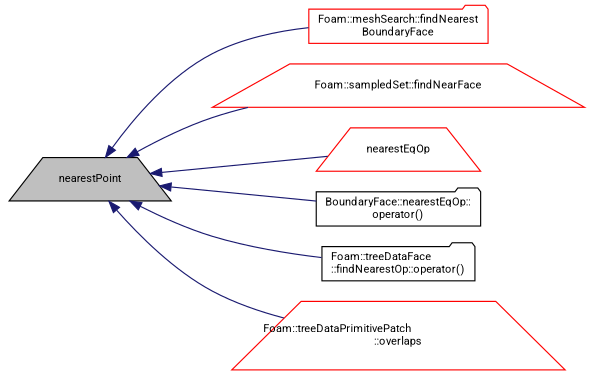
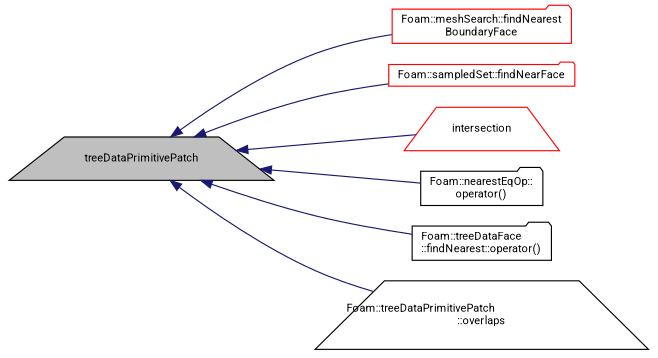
node "Foam::sampledSet::findNearFace": shape trapezium -> folder
node "nearestEqOp": label "nearestEqOp" -> "intersection"
node "nearestPoint": label "nearestPoint" -> "treeDataPrimitivePatch"
node "BoundaryFace::nearestEqOp:: operator()": label "BoundaryFace::nearestEqOp:: operator()" -> "Foam::nearestEqOp:: operator()"
node "Foam::treeDataFace ::findNearestOp::operator()": label "Foam::treeDataFace ::findNearestOp::operator()" -> "Foam::treeDataFace ::findNearest::operator()"
node "Foam::treeDataPrimitivePatch ::overlaps": color red -> black
